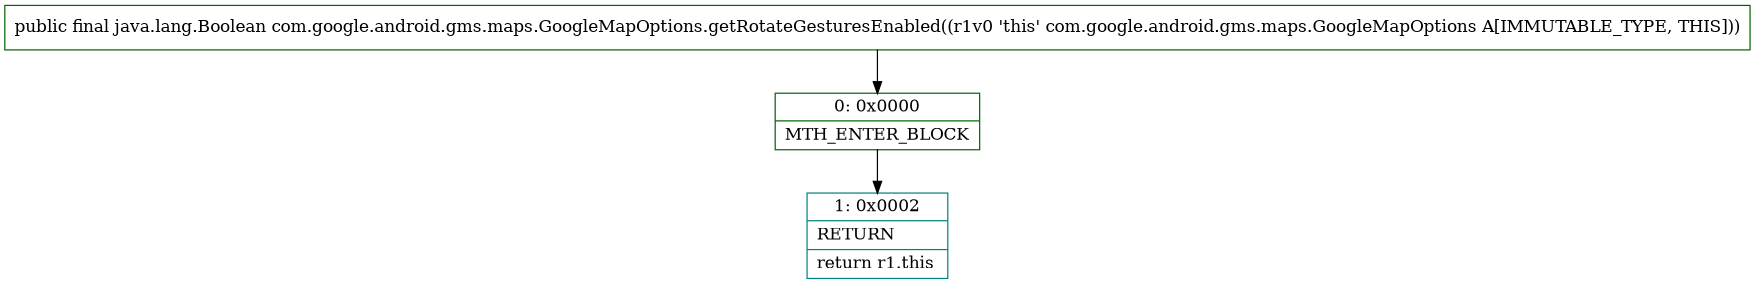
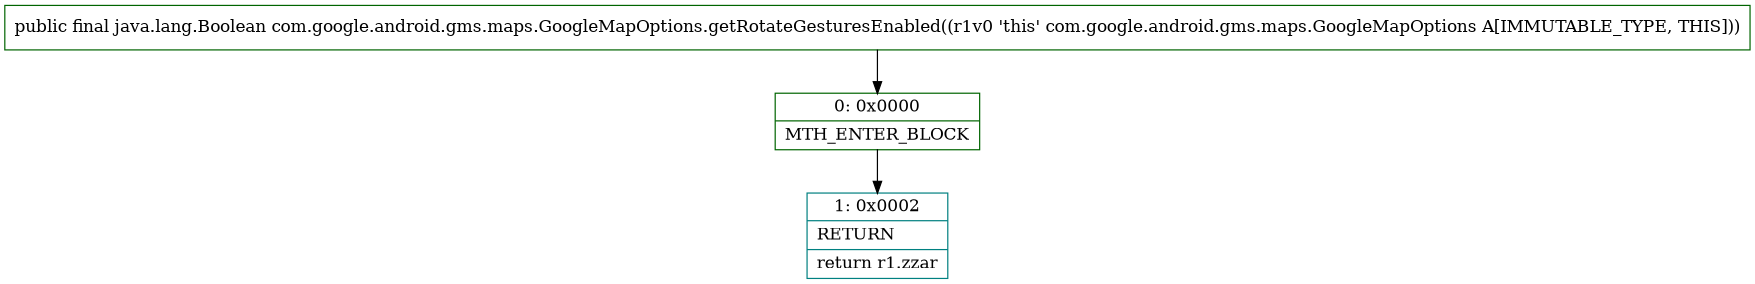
node "1: 0x0002": text "return r1.this" -> "return r1.zzar"
